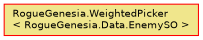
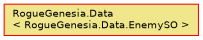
node "RogueGenesia.WeightedPicker < RogueGenesia.Data.EnemySO >": label "RogueGenesia.WeightedPicker < RogueGenesia.Data.EnemySO >" -> "RogueGenesia.Data < RogueGenesia.Data.EnemySO >"
